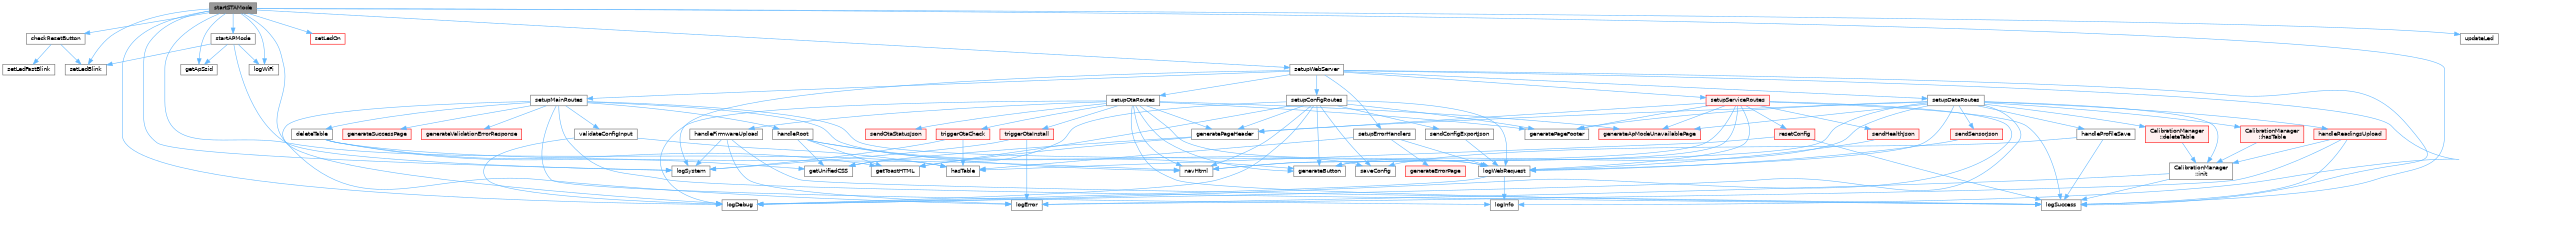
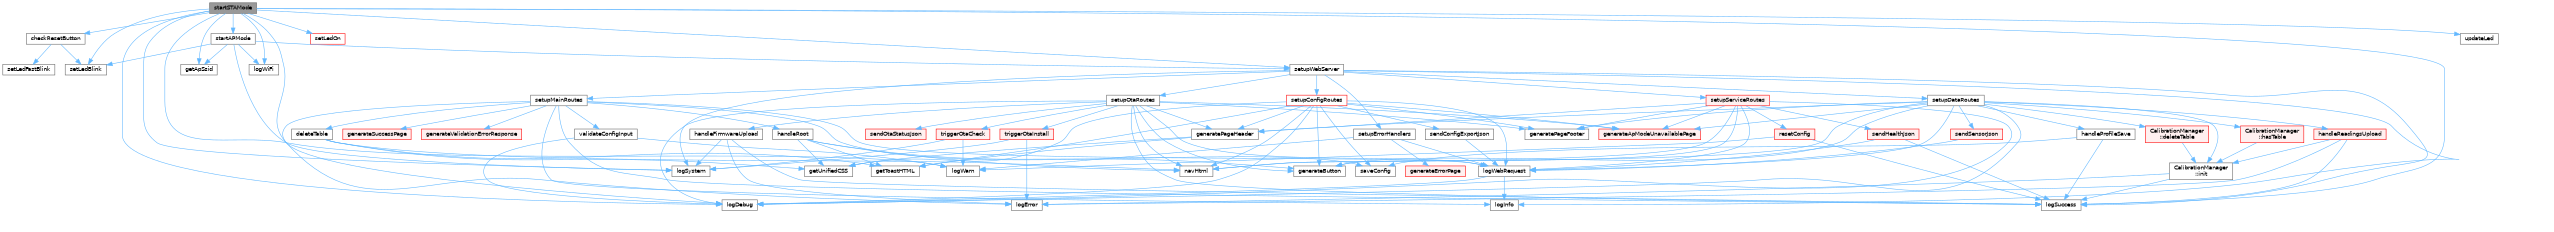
edge "startAPMode" -> "setupWebServer": added
node "setupConfigRoutes": color grey40 -> red
edge "setupConfigRoutes" -> "generateApModeUnavailablePage": added
edge "setupServiceRoutes" -> "logSuccess": now "sendHealthJson" -> "logSuccess"
node "hasTable": label "hasTable" -> "logWarn"
